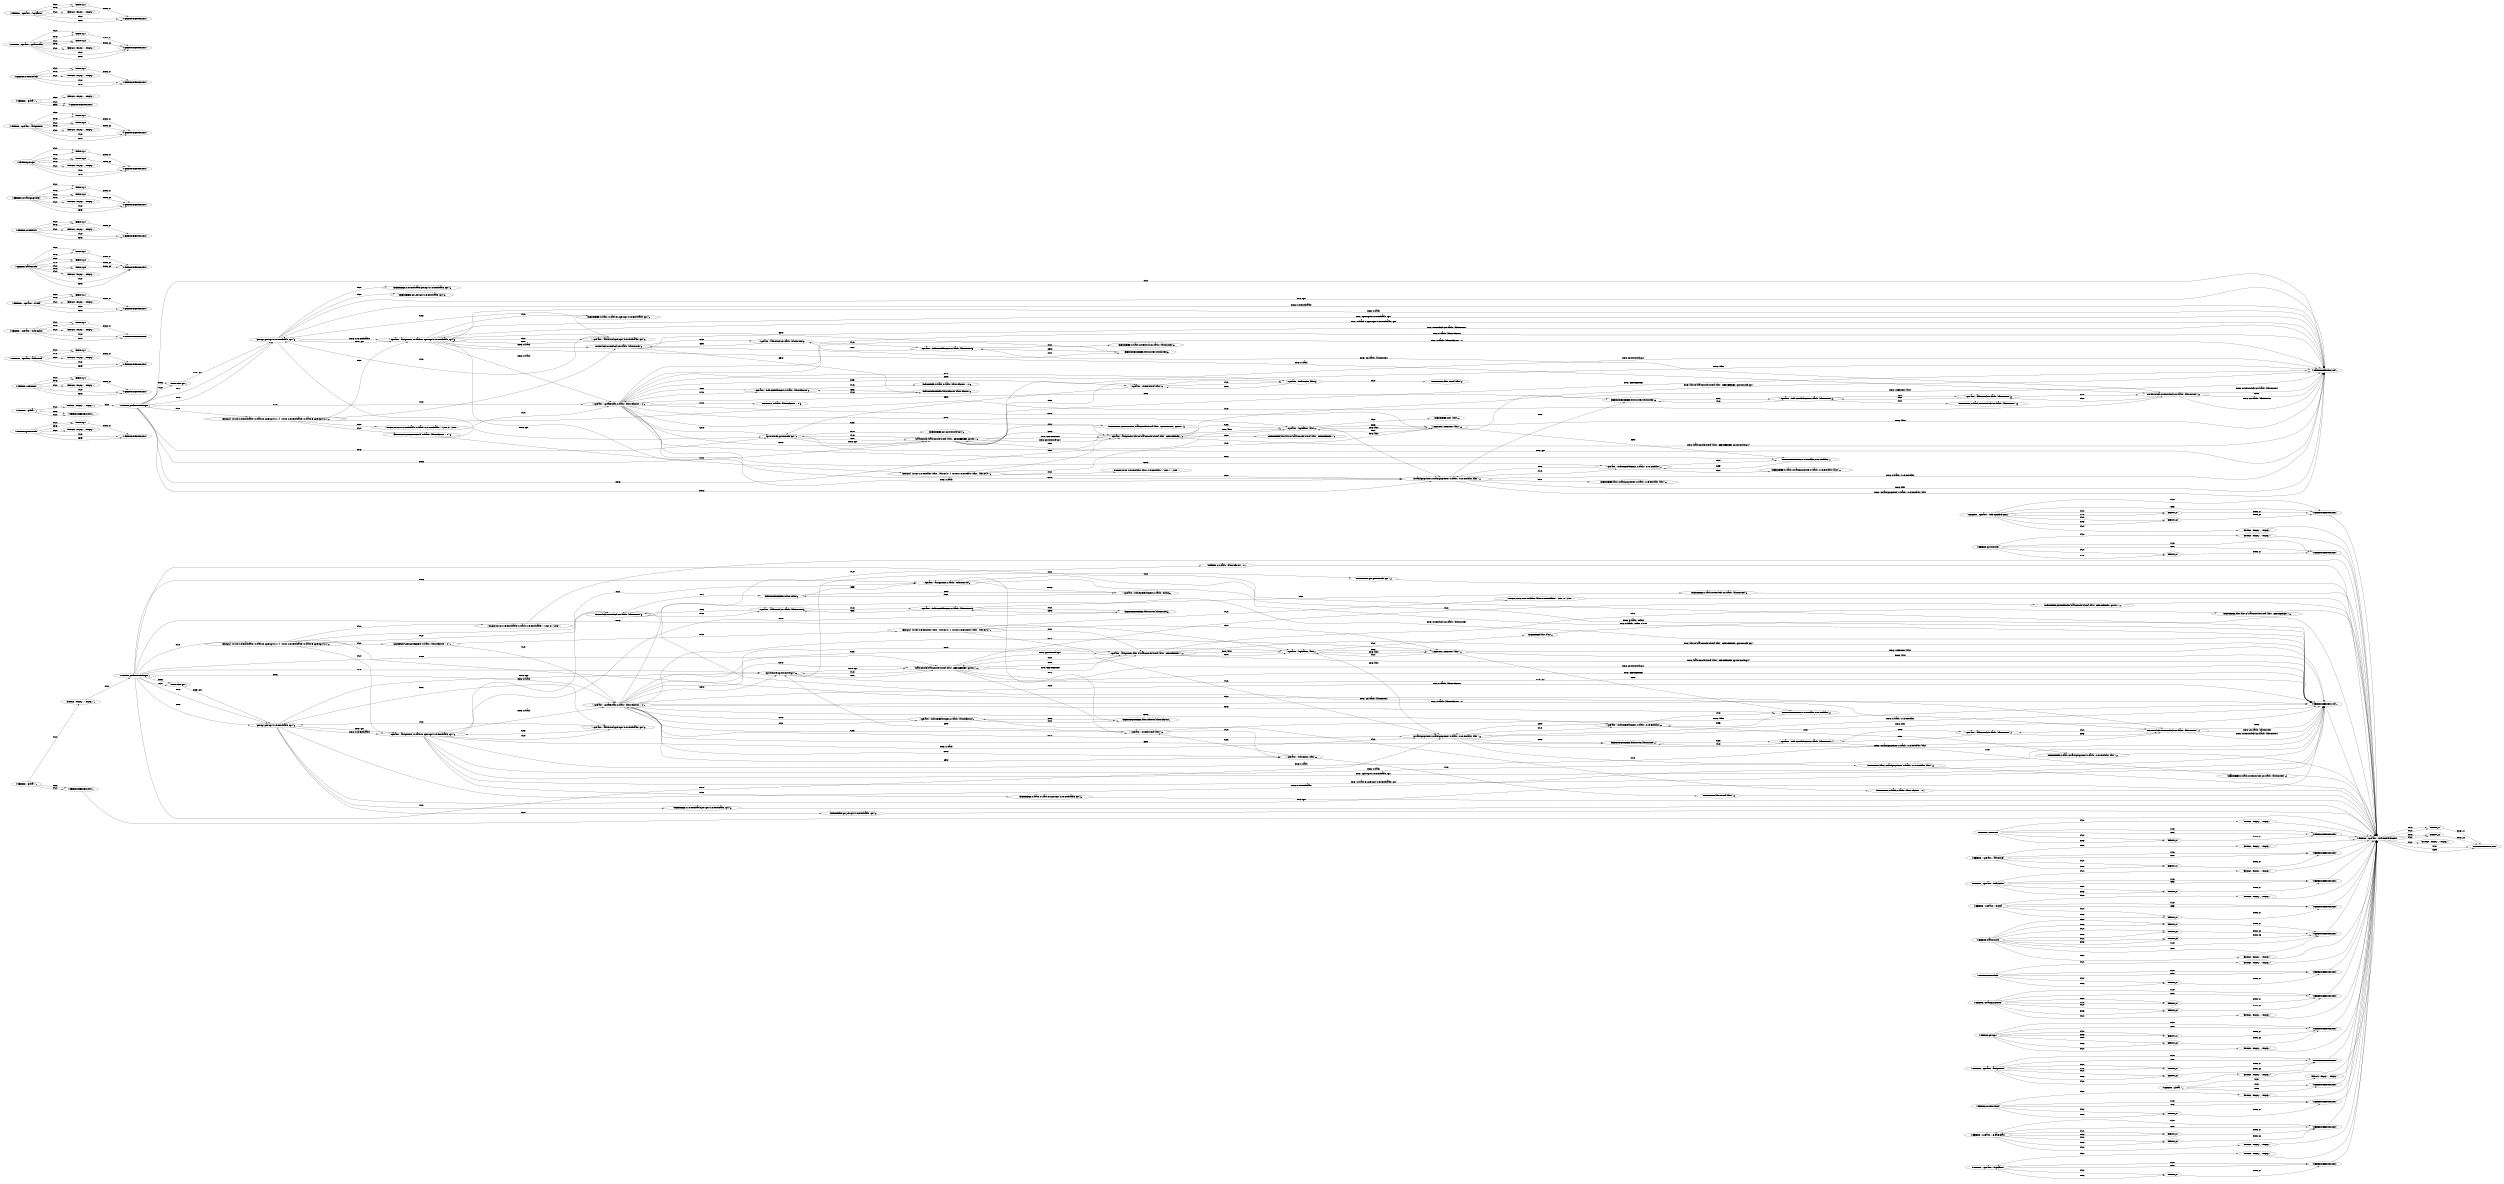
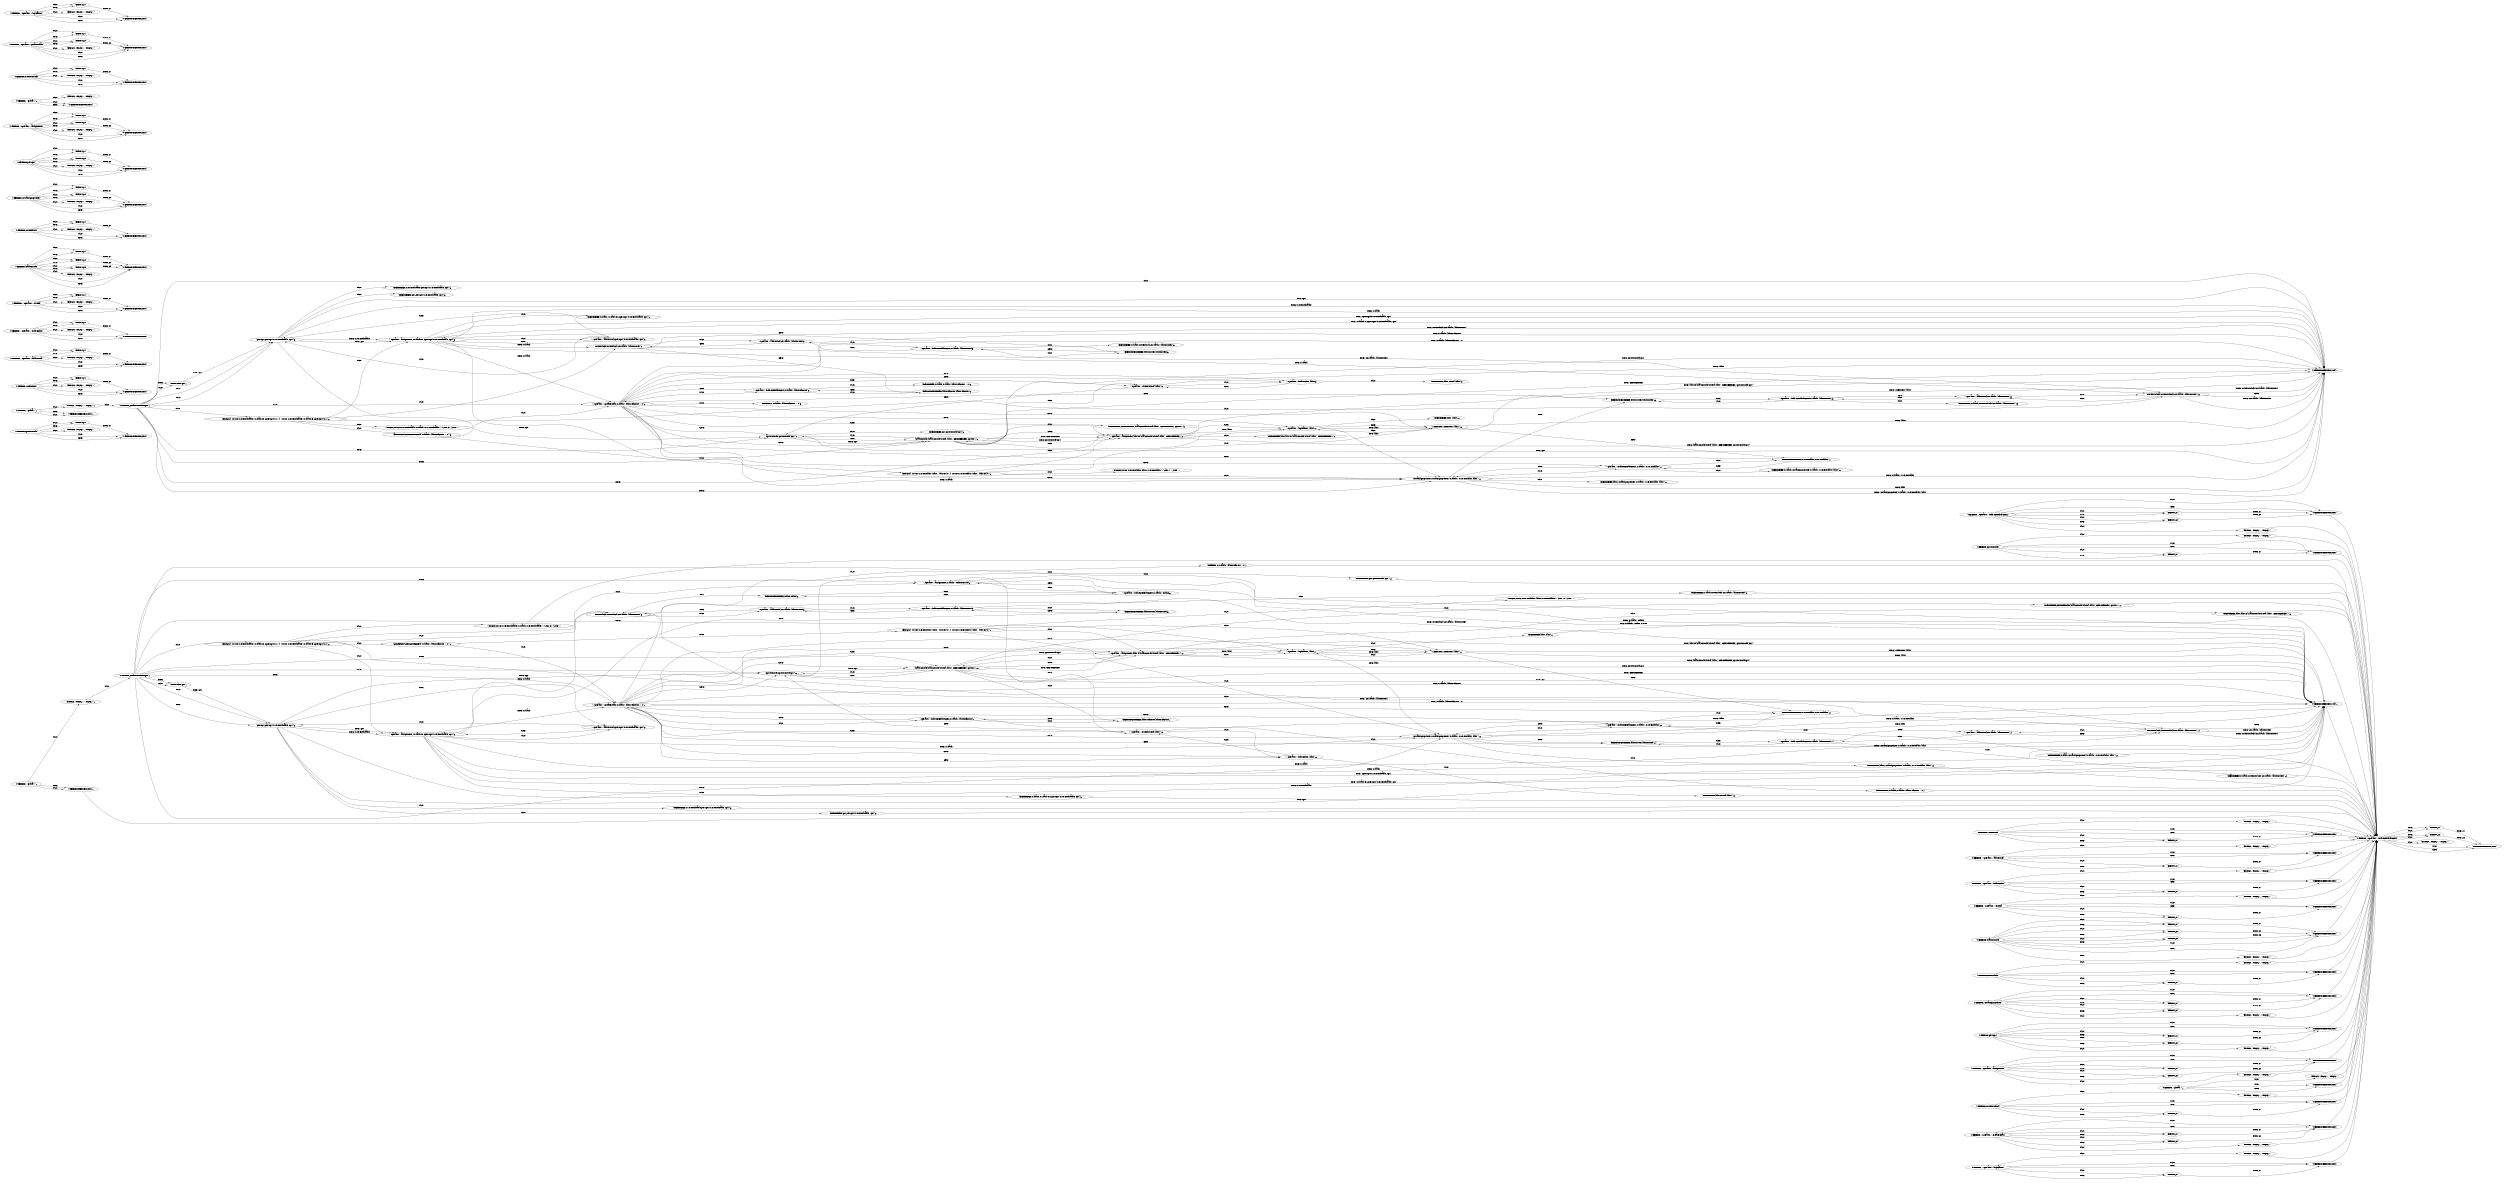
edge "(<operator>.assignment,swhash->online = true)" -> "(<operator>.indirectFieldAccess,swhash->online)": label "DDG: " -> "AST: "
edge "(FIELD_IDENTIFIER,online,online)" -> "(<operator>.assignment,swhash->online = true)": now "(<operator>.indirectFieldAccess,swhash->online)" -> "(<operator>.assignment,swhash->online = true)"
edge "(FIELD_IDENTIFIER,online,online)" -> "(<operator>.indirectFieldAccess,swhash->online)": label "CFG: " -> "AST: "
